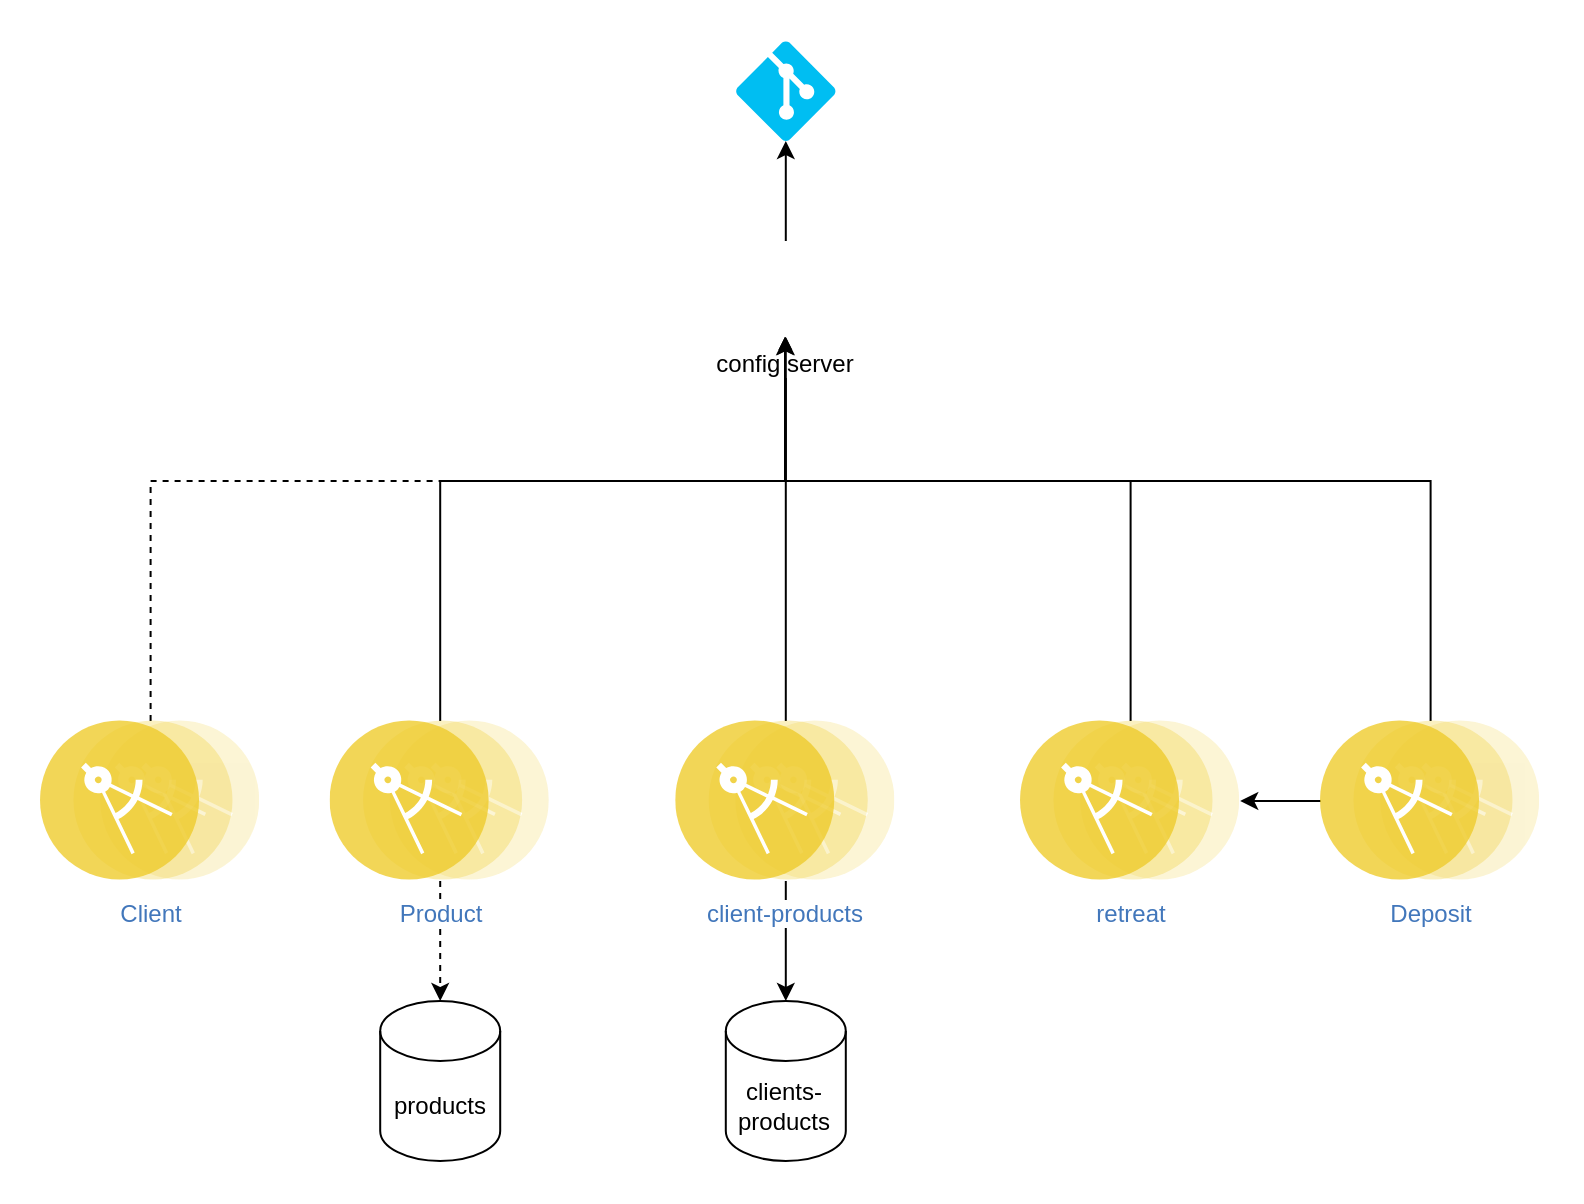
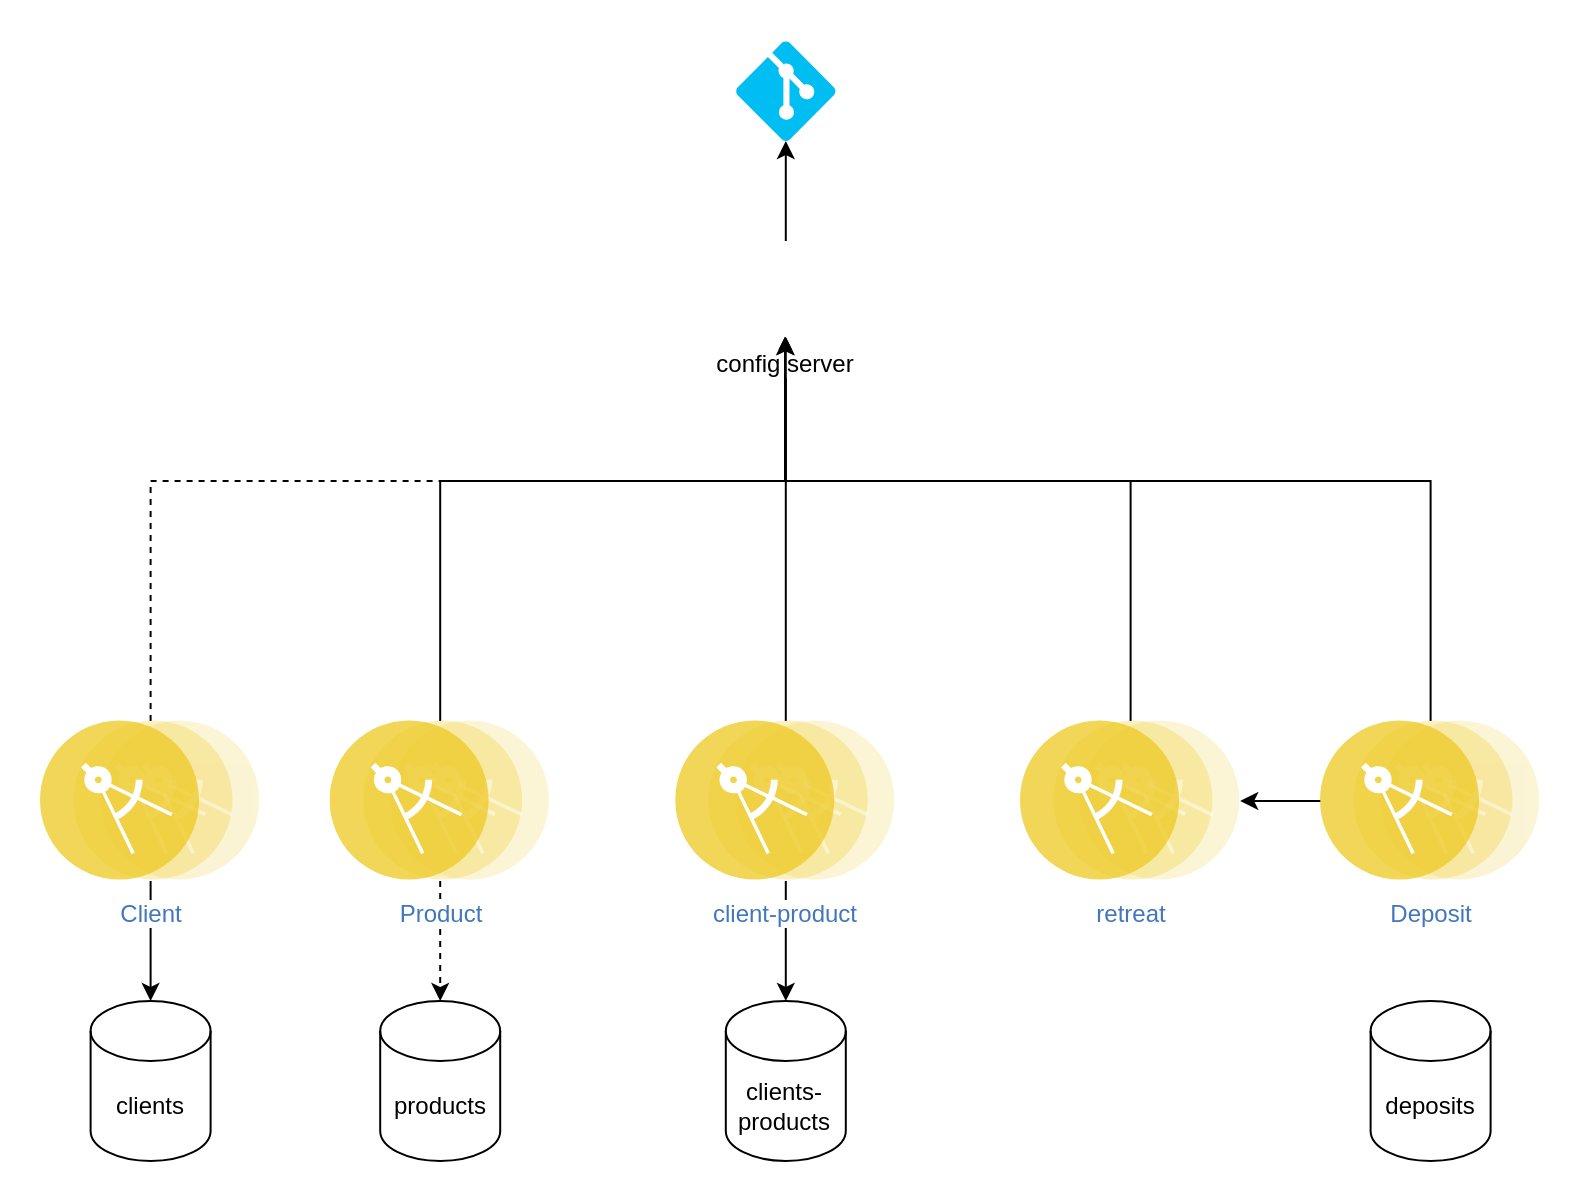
node "client-products": label "client-products" -> "client-product"
edge "Client" -> "clients": added
node "clients": added
node "deposits": added
